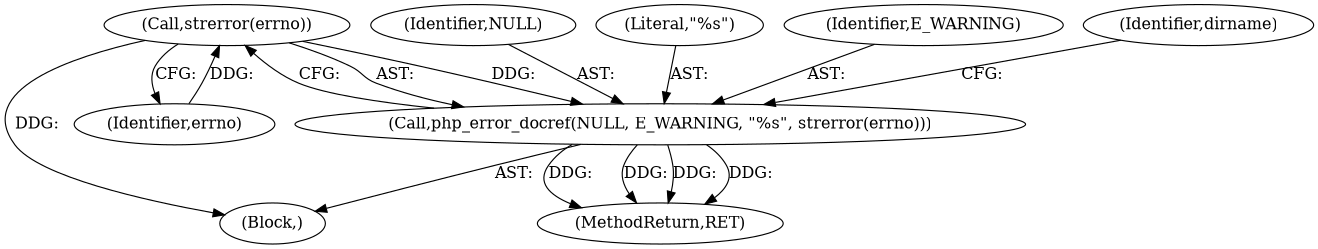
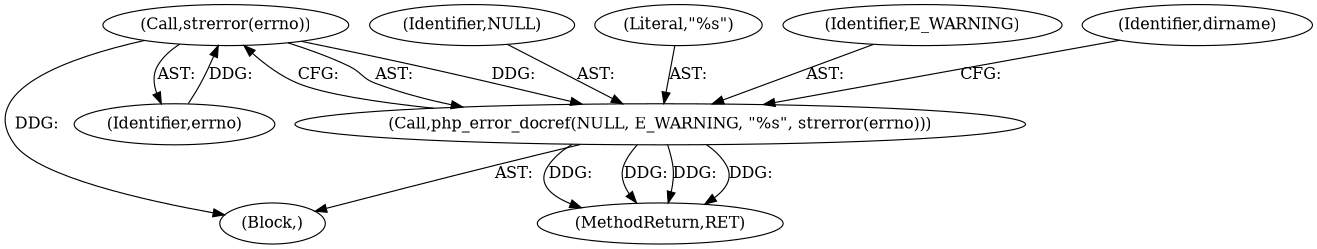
edge "(Call,strerror(errno))" -> "(Identifier,errno)": label "CFG: " -> "AST: "
